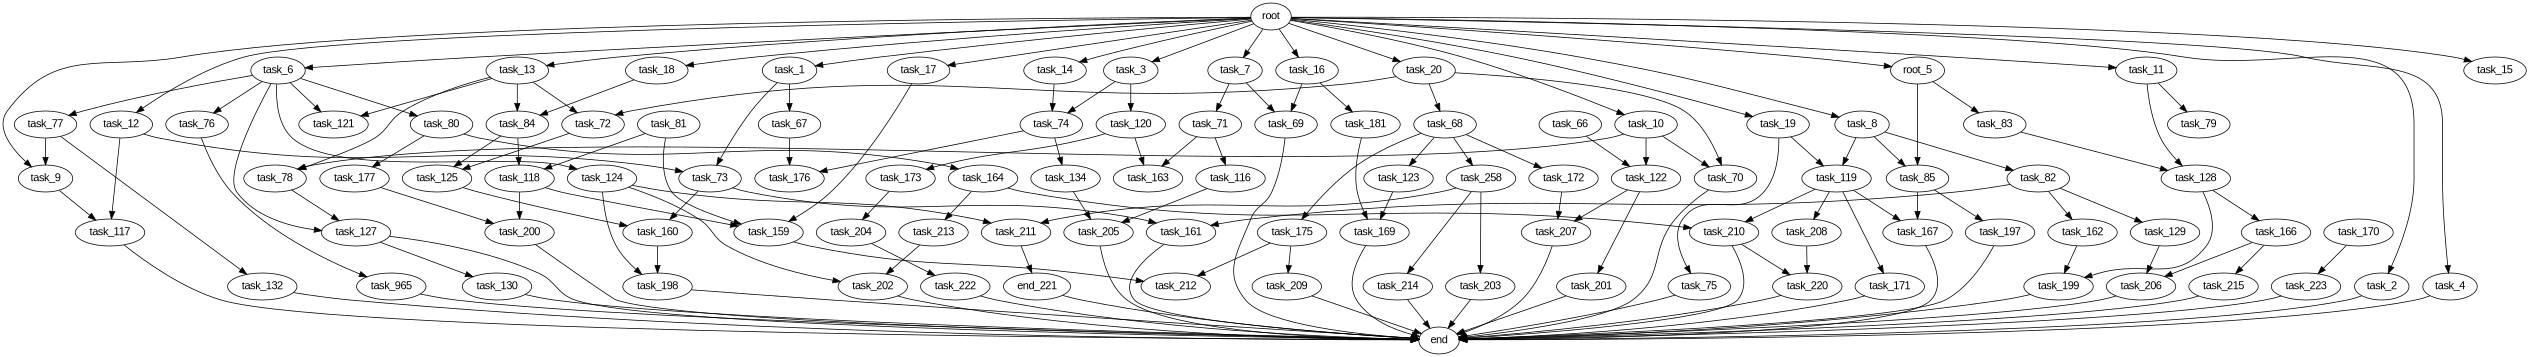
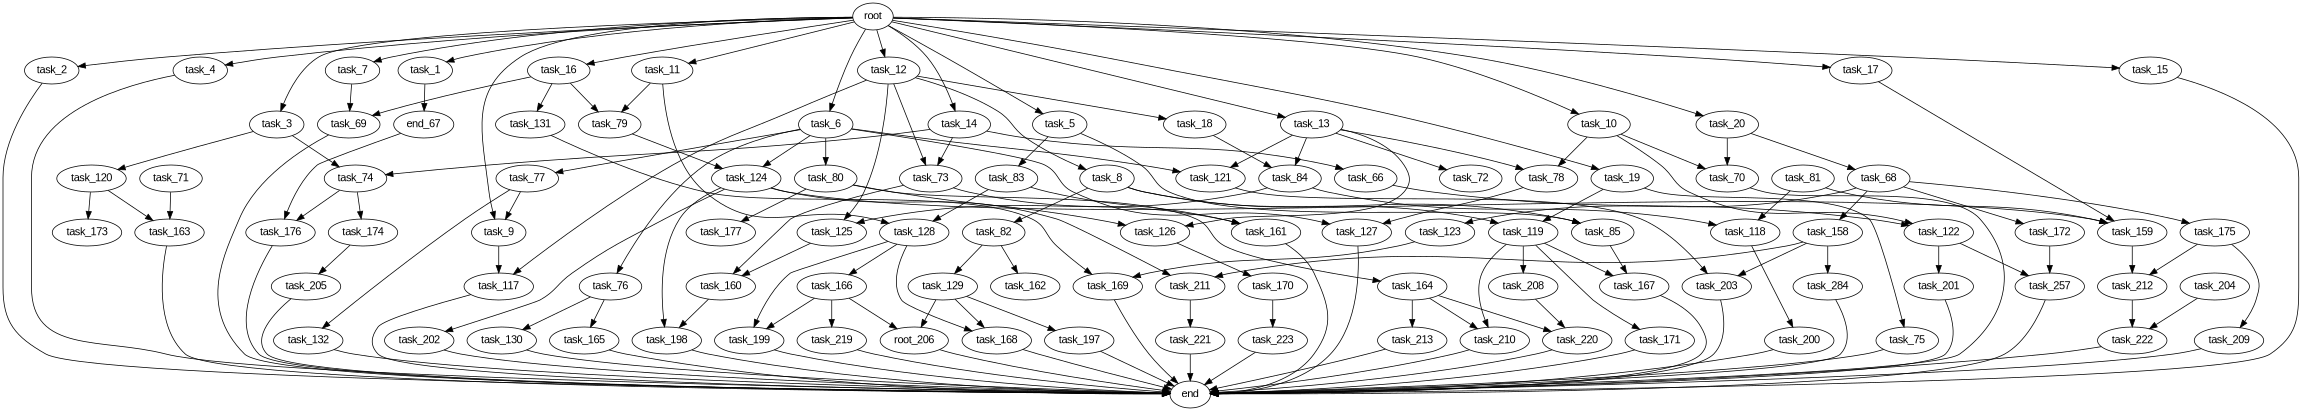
edge "root" -> "task_18": now "task_12" -> "task_18"
edge "root" -> "task_8": now "task_12" -> "task_8"
node "root_5": label "root_5" -> "task_5"
edge "task_20" -> "task_72": removed
edge "task_16" -> "task_79": added
edge "task_7" -> "task_71": removed
edge "task_1" -> "task_73": now "task_14" -> "task_73"
node "task_67": label "task_67" -> "end_67"
node "task_181": label "task_181" -> "task_131"
edge "task_72" -> "task_125": now "task_12" -> "task_125"
edge "task_79" -> "task_124": added
edge "task_14" -> "task_66": added
node "task_134": label "task_134" -> "task_174"
node "task_116": removed
node "task_258": label "task_258" -> "task_158"
edge "task_121" -> "task_203": added
edge "task_173" -> "task_204": removed
edge "task_85" -> "task_197": now "task_129" -> "task_197"
edge "task_177" -> "task_200": removed
edge "task_82" -> "task_161": now "task_83" -> "task_161"
edge "task_118" -> "task_159": now "task_124" -> "task_159"
node "task_126": added
node "task_207": label "task_207" -> "task_257"
edge "task_213" -> "task_202": now "task_213" -> "end"
edge "task_162" -> "task_199": now "task_166" -> "task_199"
edge "task_210" -> "task_220": now "task_164" -> "task_220"
edge "task_127" -> "task_130": now "task_76" -> "task_130"
node "task_965": label "task_965" -> "task_165"
node "end_221": label "end_221" -> "task_221"
node "task_214": label "task_214" -> "task_284"
node "task_206": label "task_206" -> "root_206"
node "task_215": label "task_215" -> "task_219"
edge "task_212" -> "task_222": added
node "task_168": added
edge "task_15" -> "end": added
edge "task_163" -> "end": added
edge "task_176" -> "end": added
